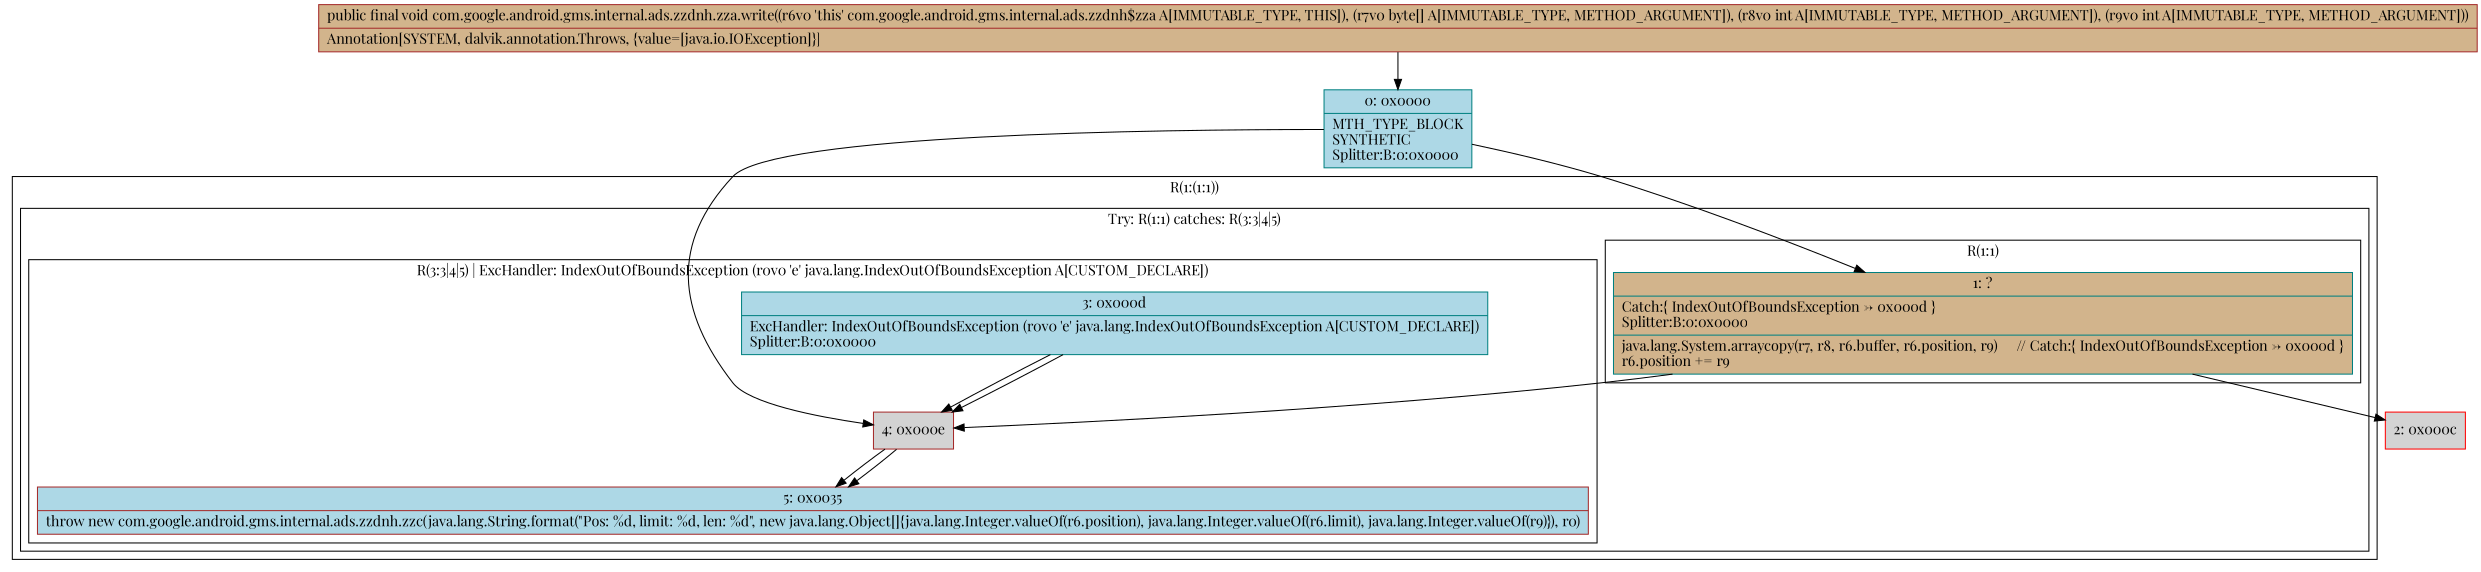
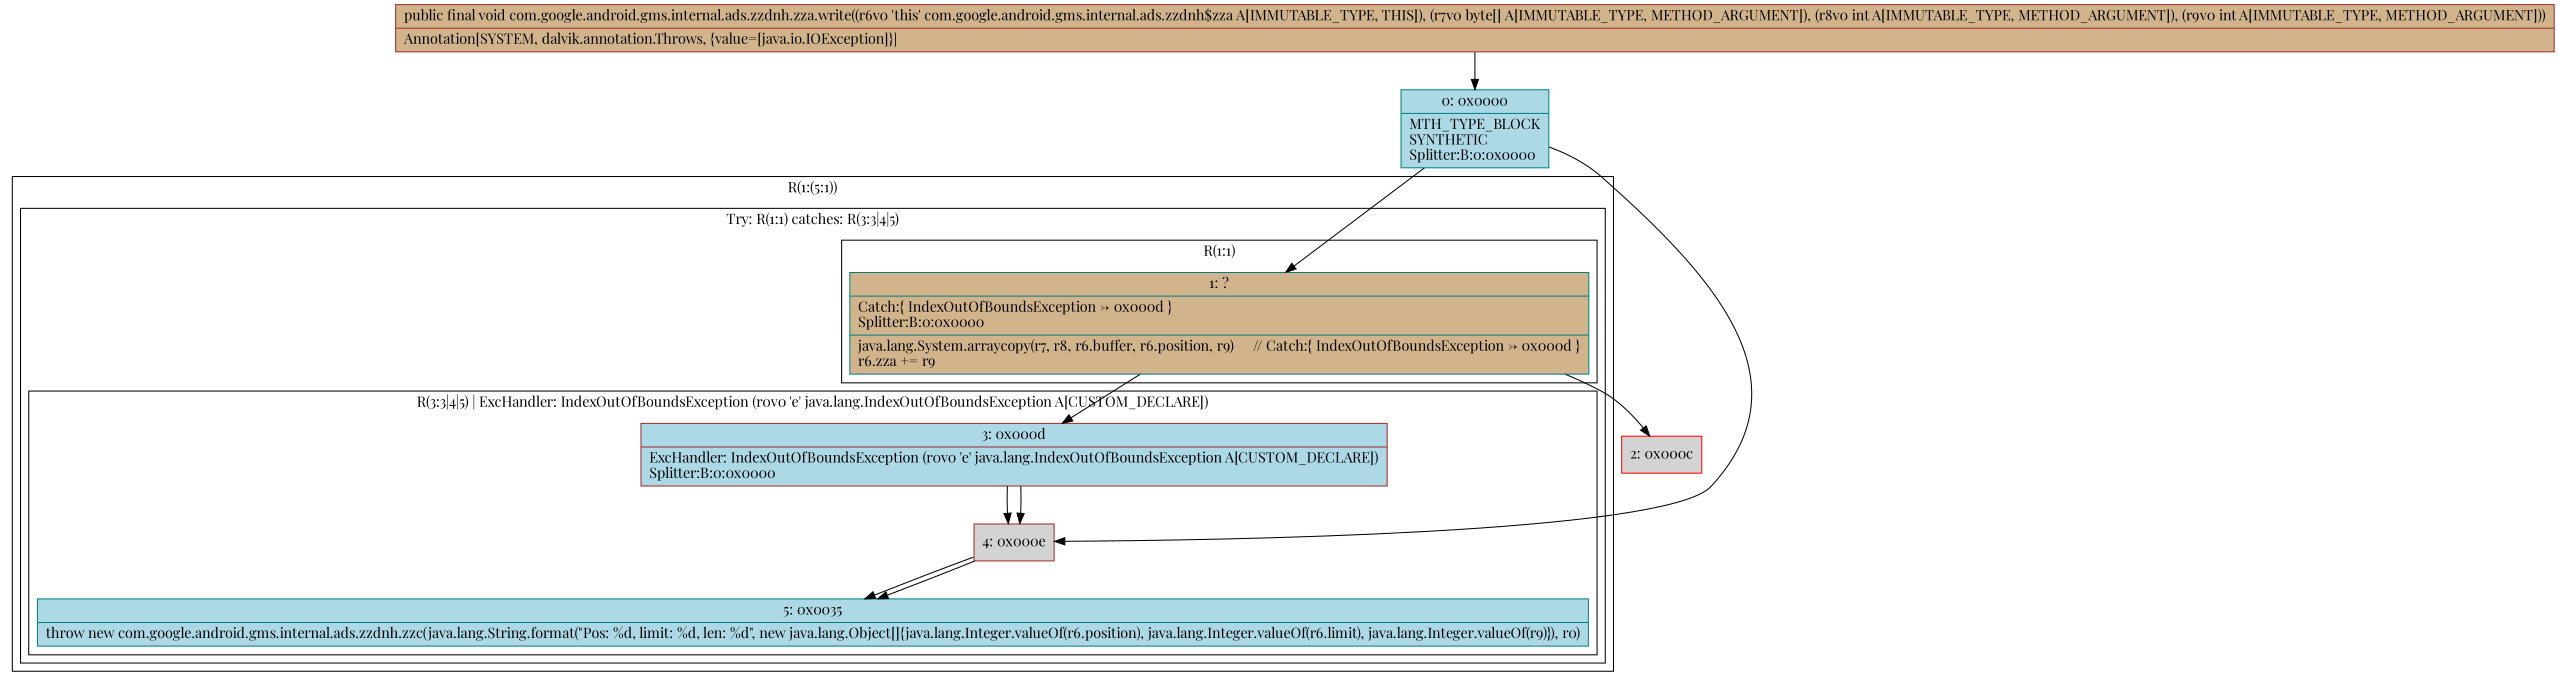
cluster "R(1:(1:1))": label "R(1:(1:1))" -> "R(1:(5:1))"
node "3: 0x000d": color teal -> brown
node "1: ?": text "r6.position += r9" -> "r6.zza += r9"
edge "1: ?" -> "4: 0x000e": now "1: ?" -> "3: 0x000d"
node "5: 0x0035": color brown -> teal
